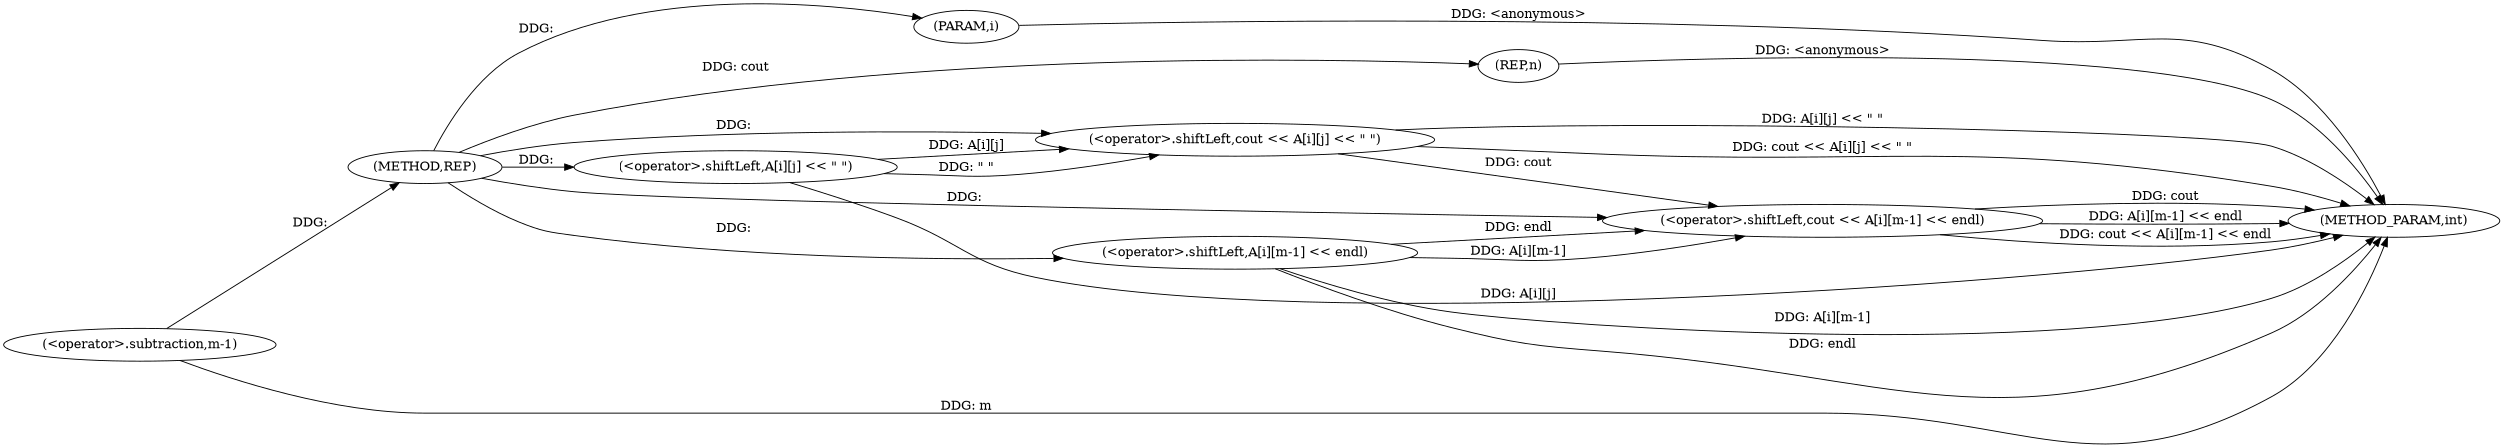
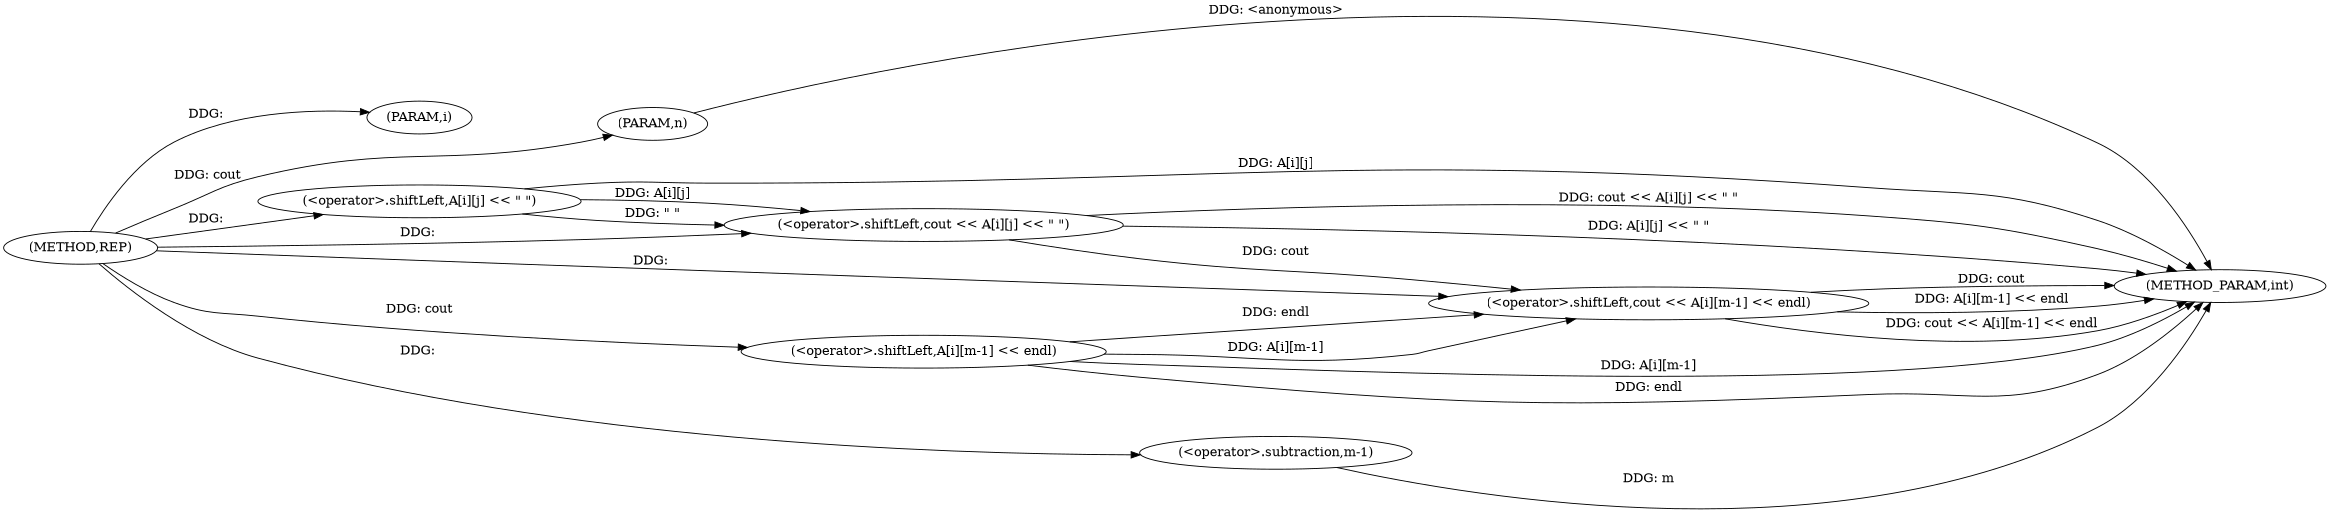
edge "(PARAM,i)" -> "(METHOD_PARAM,int)": removed, label "DDG: <anonymous>"
node "(REP,n)": label "(REP,n)" -> "(PARAM,n)"
edge "(METHOD,REP)" -> "(<operator>.shiftLeft,A[i][m-1] << endl)": label "DDG: " -> "DDG: cout"
edge "(<operator>.subtraction,m-1)" -> "(METHOD,REP)": reversed
